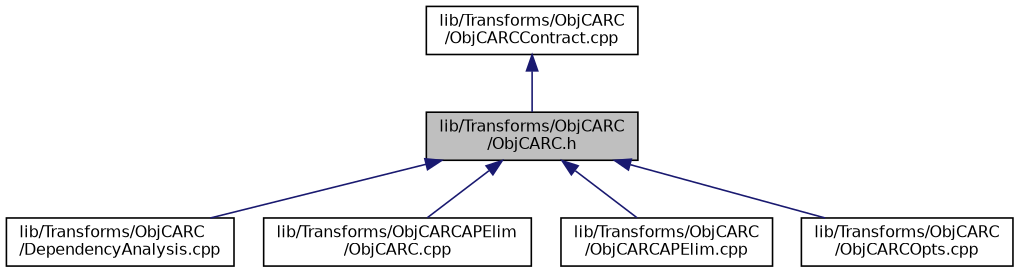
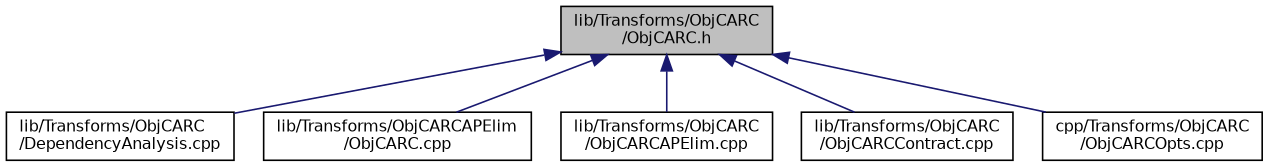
edge "lib/Transforms/ObjCARC /ObjCARC.h" -> "lib/Transforms/ObjCARC /ObjCARCContract.cpp": reversed
node "lib/Transforms/ObjCARC /ObjCARCOpts.cpp": label "lib/Transforms/ObjCARC /ObjCARCOpts.cpp" -> "cpp/Transforms/ObjCARC /ObjCARCOpts.cpp"
